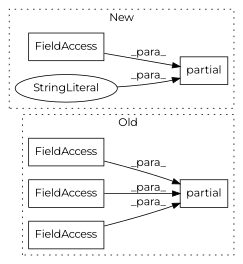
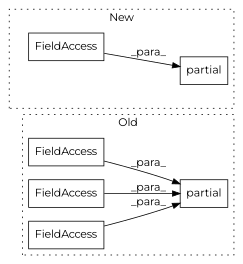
node "StringLiteral": removed
